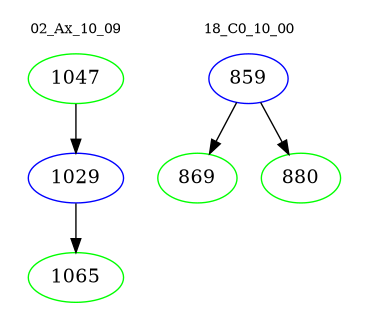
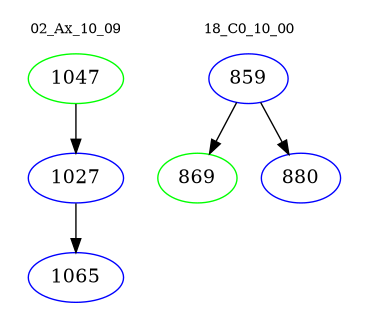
node "1029": label "1029" -> "1027"
node "880": color green -> blue
node "1065": color green -> blue
